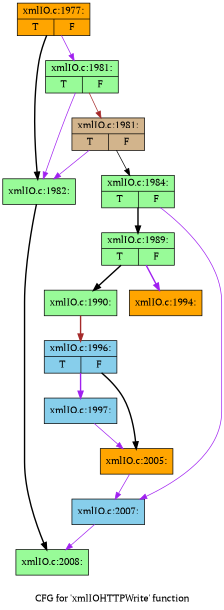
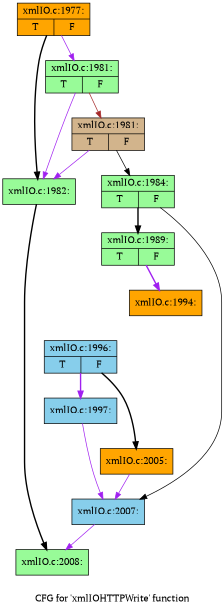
node "xmlIO.c:1990:": removed
edge "xmlIO.c:1984:" -> "xmlIO.c:2007:": color purple -> black
edge "xmlIO.c:1997:" -> "xmlIO.c:2005:": now "xmlIO.c:1997:" -> "xmlIO.c:2007:"
